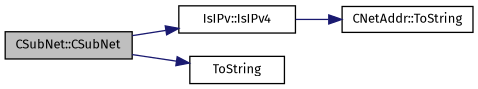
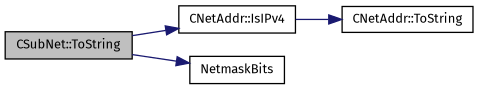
node "IsIPv::IsIPv4": label "IsIPv::IsIPv4" -> "CNetAddr::IsIPv4"
node "CSubNet::CSubNet": label "CSubNet::CSubNet" -> "CSubNet::ToString"
node "ToString": label "ToString" -> "NetmaskBits"
